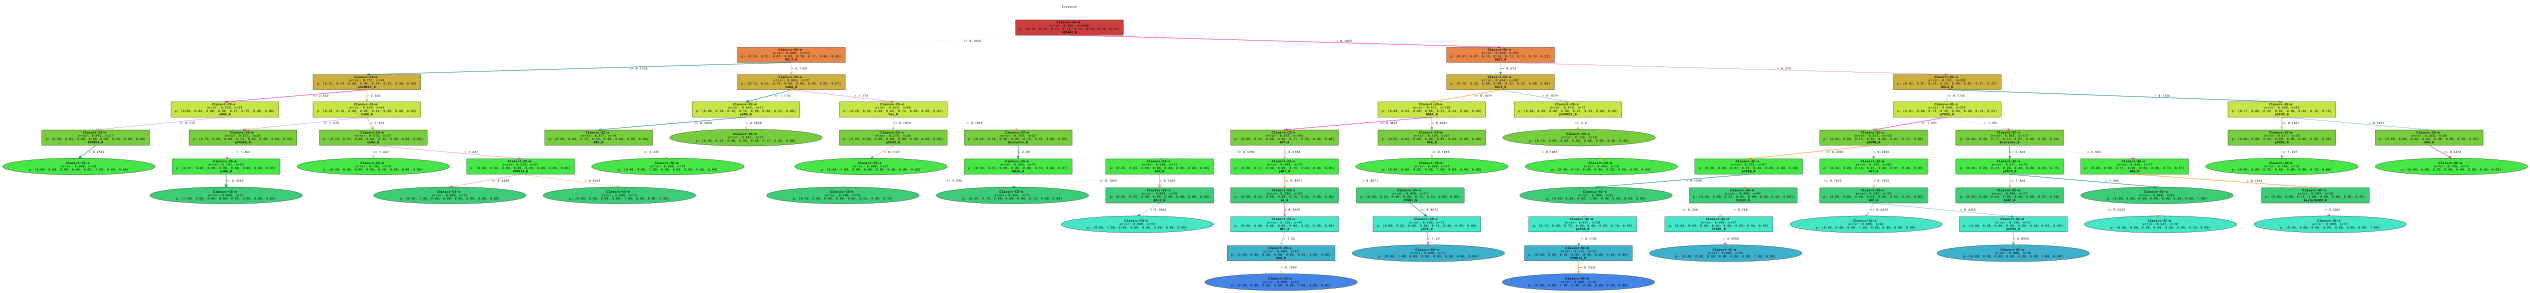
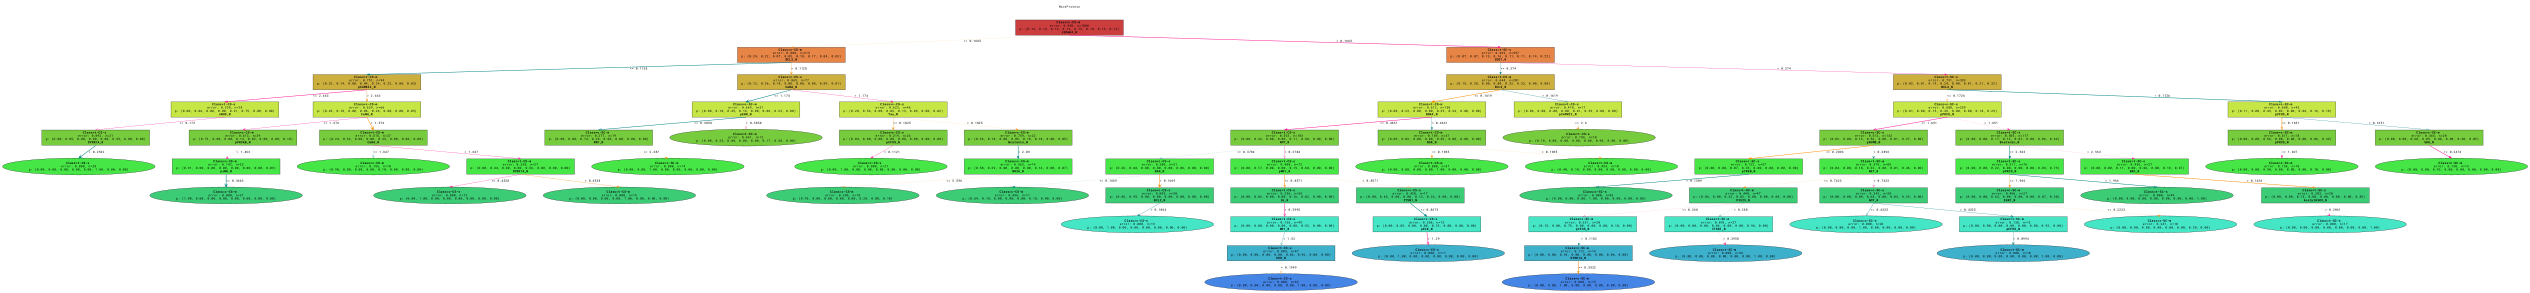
node "Bcatenin": label "Bcatenin" -> "MiceProtein"
